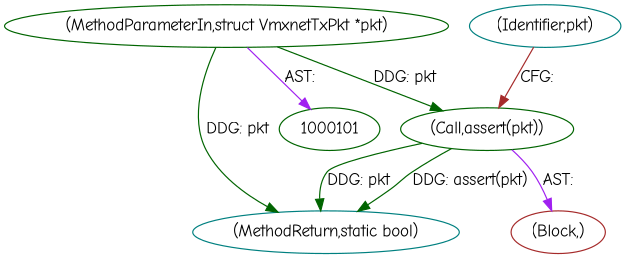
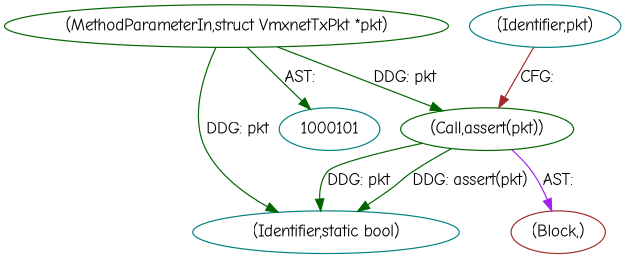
edge "(MethodParameterIn,struct VmxnetTxPkt *pkt)" -> "1000101": color purple -> darkgreen
node "1000101": color darkgreen -> teal
node "(MethodReturn,static bool)": label "(MethodReturn,static bool)" -> "(Identifier,static bool)"
